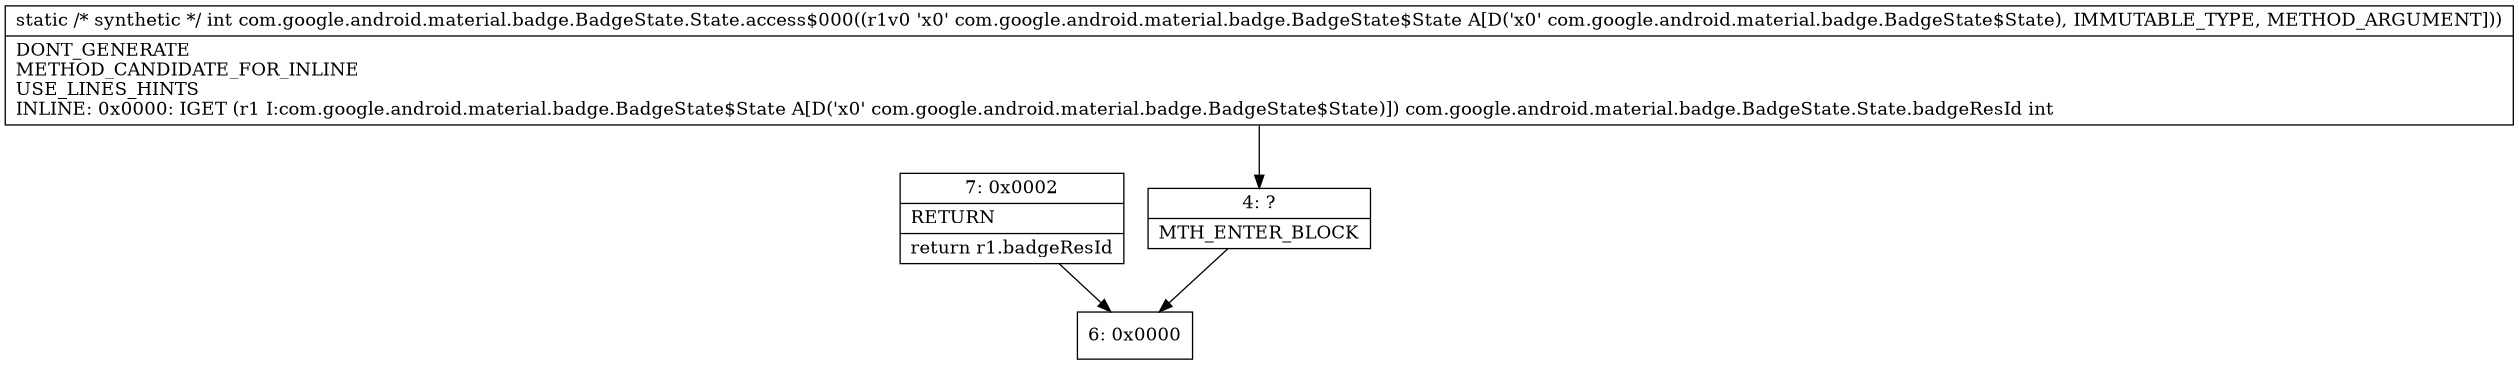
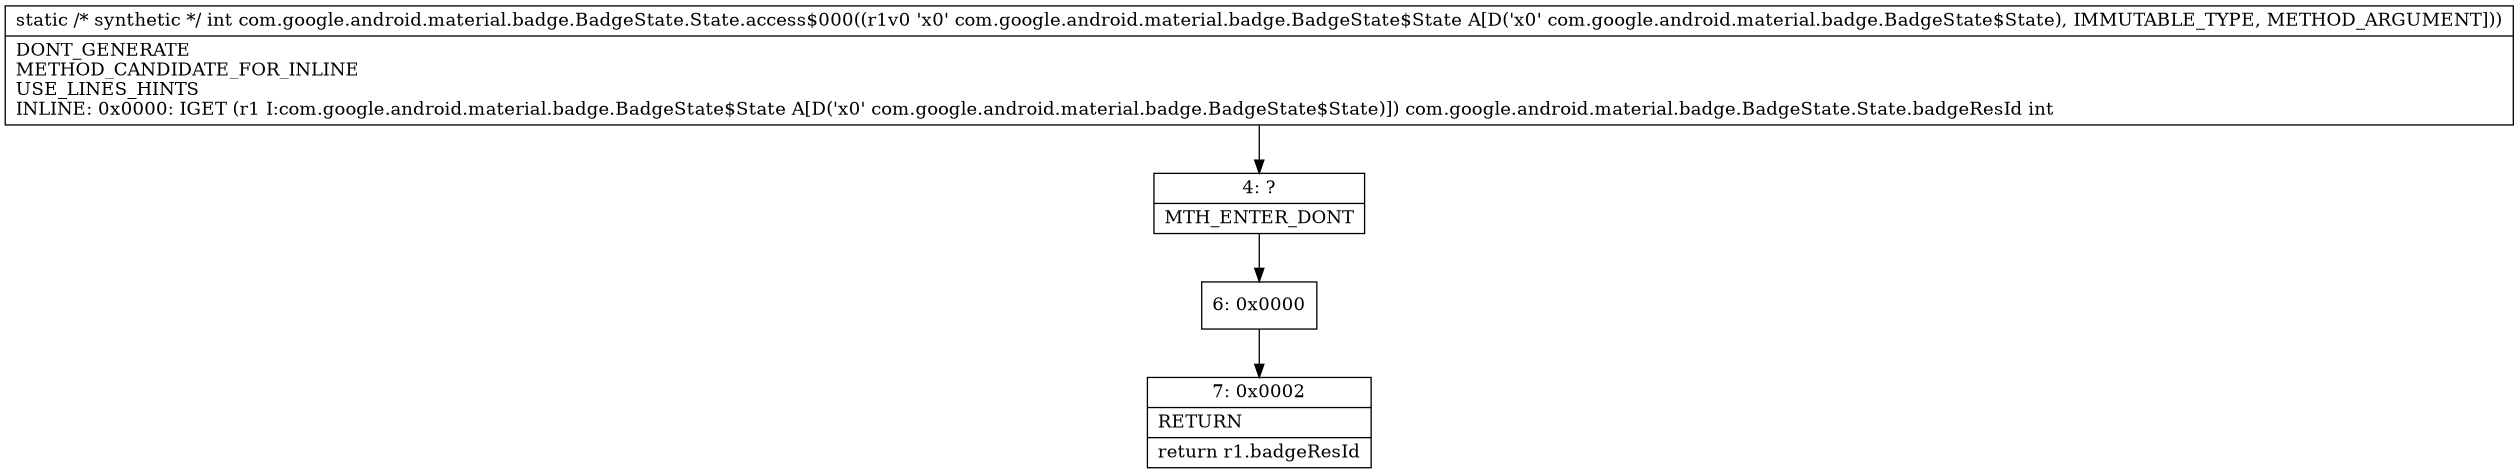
node "4: ?": text "MTH_ENTER_BLOCK" -> "MTH_ENTER_DONT"
edge "7: 0x0002" -> "6: 0x0000": reversed
